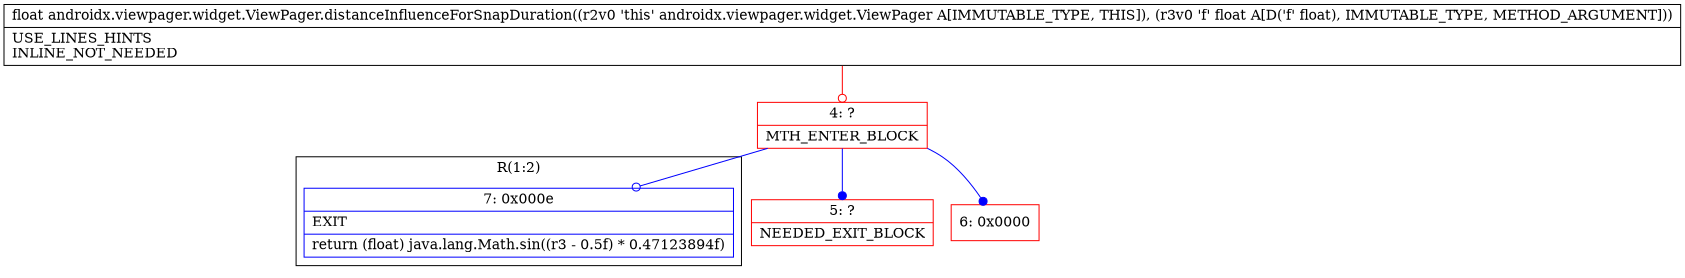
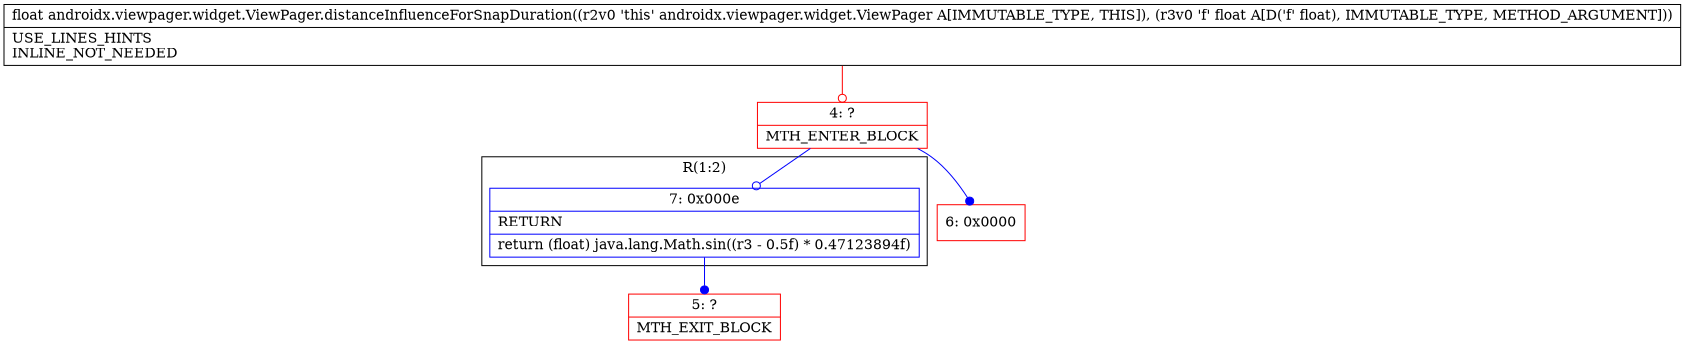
edge "4: ?" -> "5: ?": now "7: 0x000e" -> "5: ?"
node "7: 0x000e": text "EXIT" -> "RETURN"
node "5: ?": text "NEEDED_EXIT_BLOCK" -> "MTH_EXIT_BLOCK"
